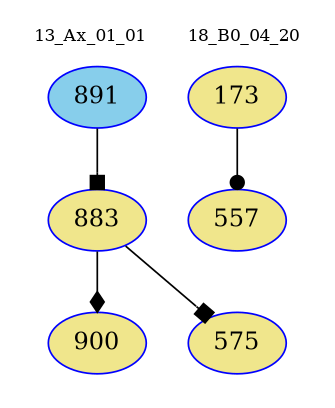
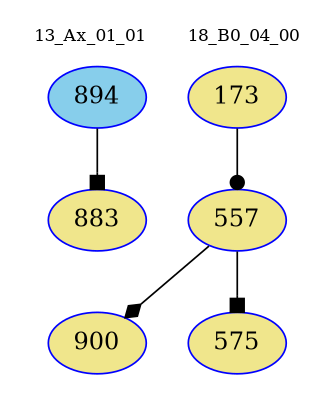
cluster "18_B0_04_20": label "18_B0_04_20" -> "18_B0_04_00"
node "891": label "891" -> "894"
edge "883" -> "575": now "557" -> "575"
edge "883" -> "900": now "557" -> "900"
